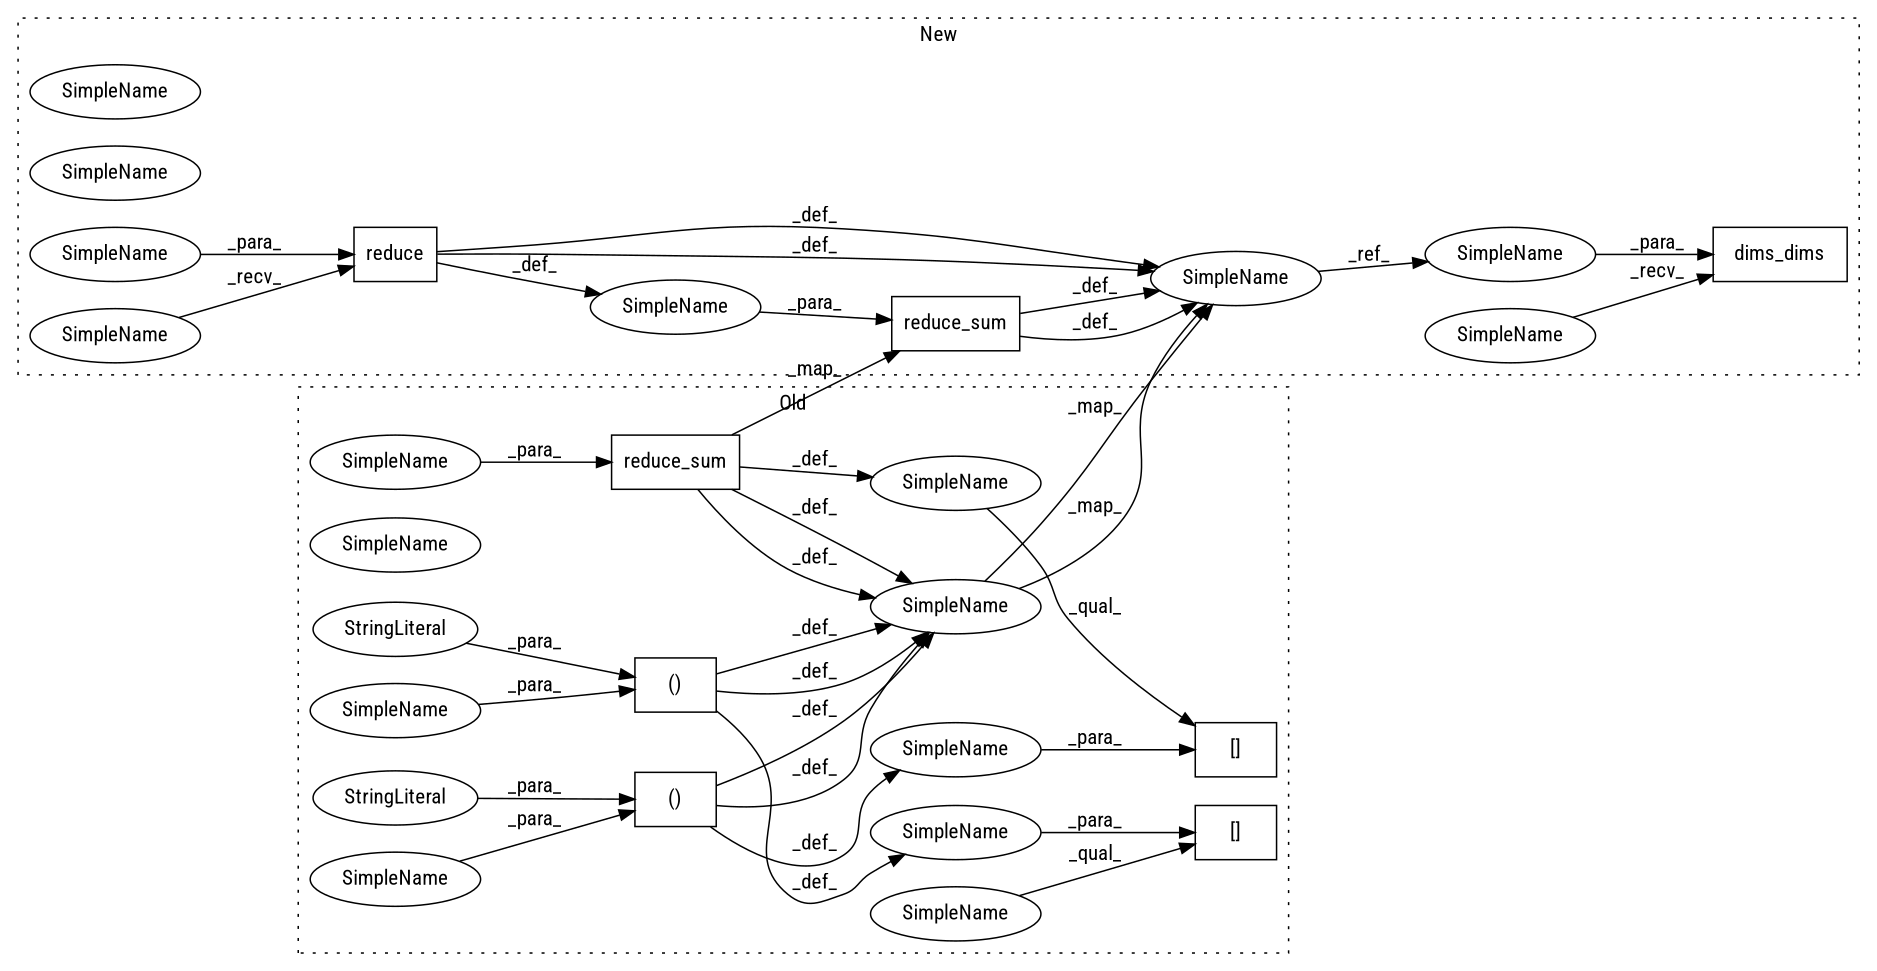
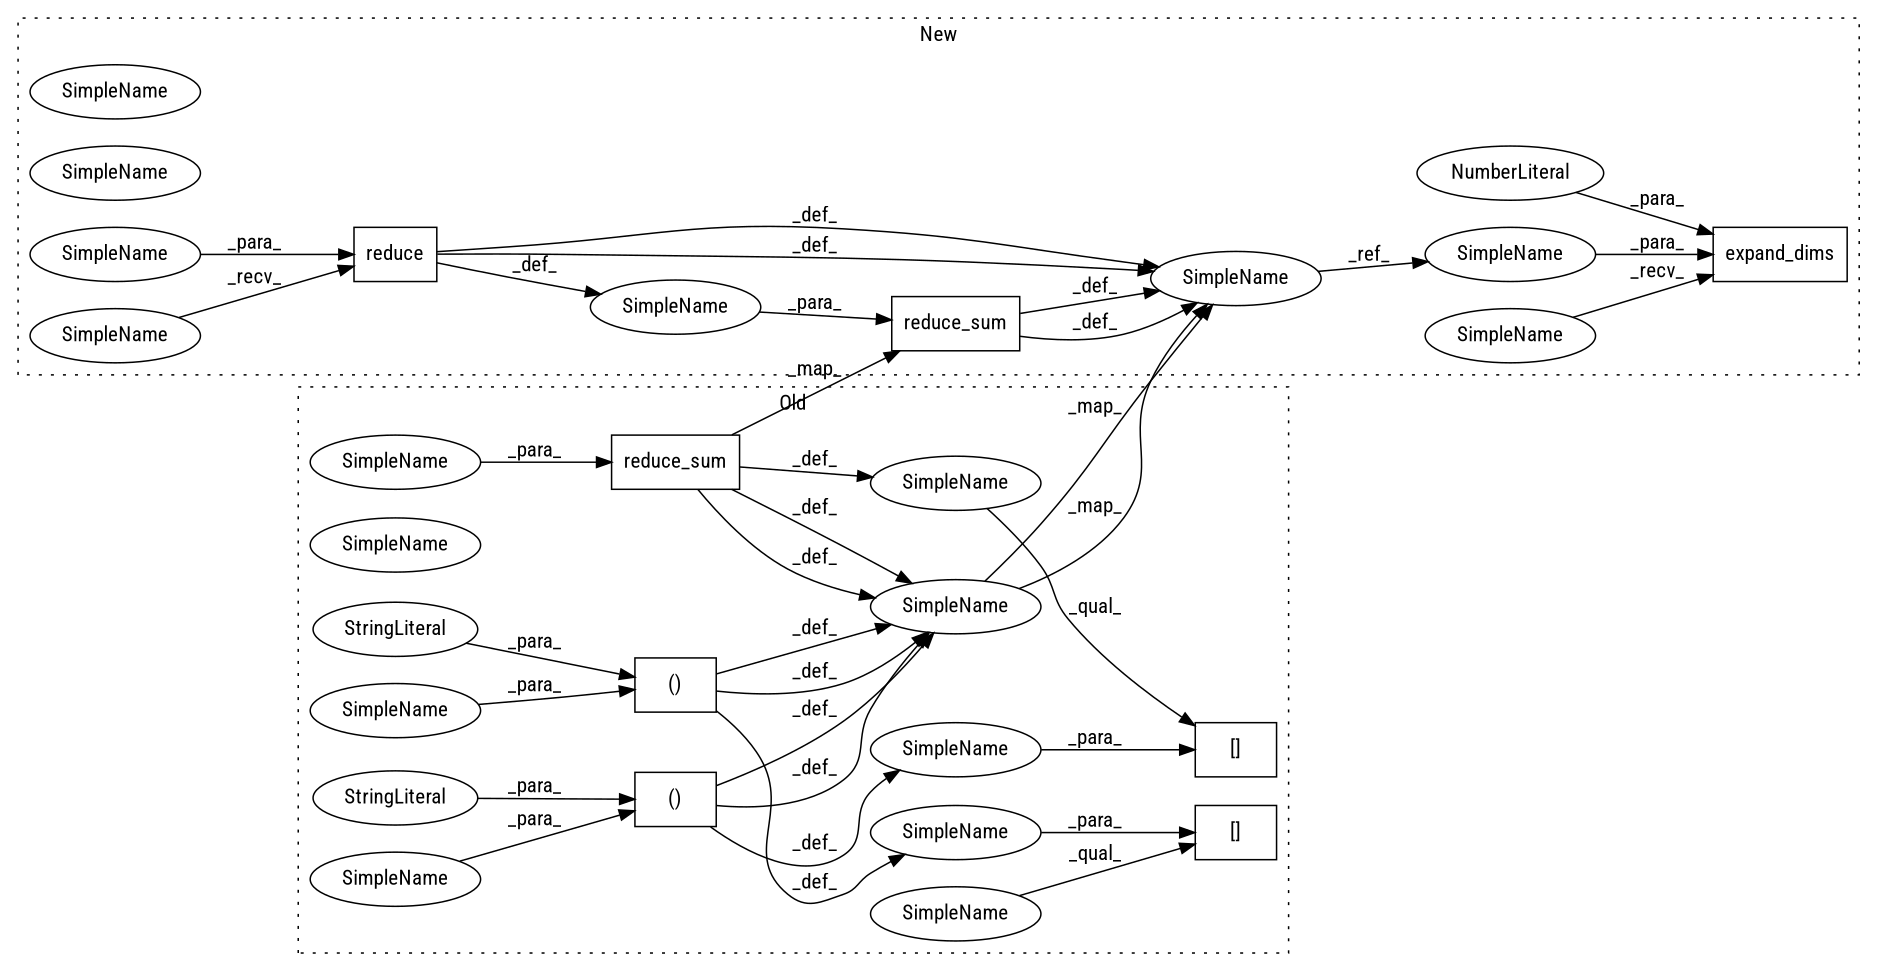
node "NumberLiteral": added
node "dims_dims": label "dims_dims" -> "expand_dims"
